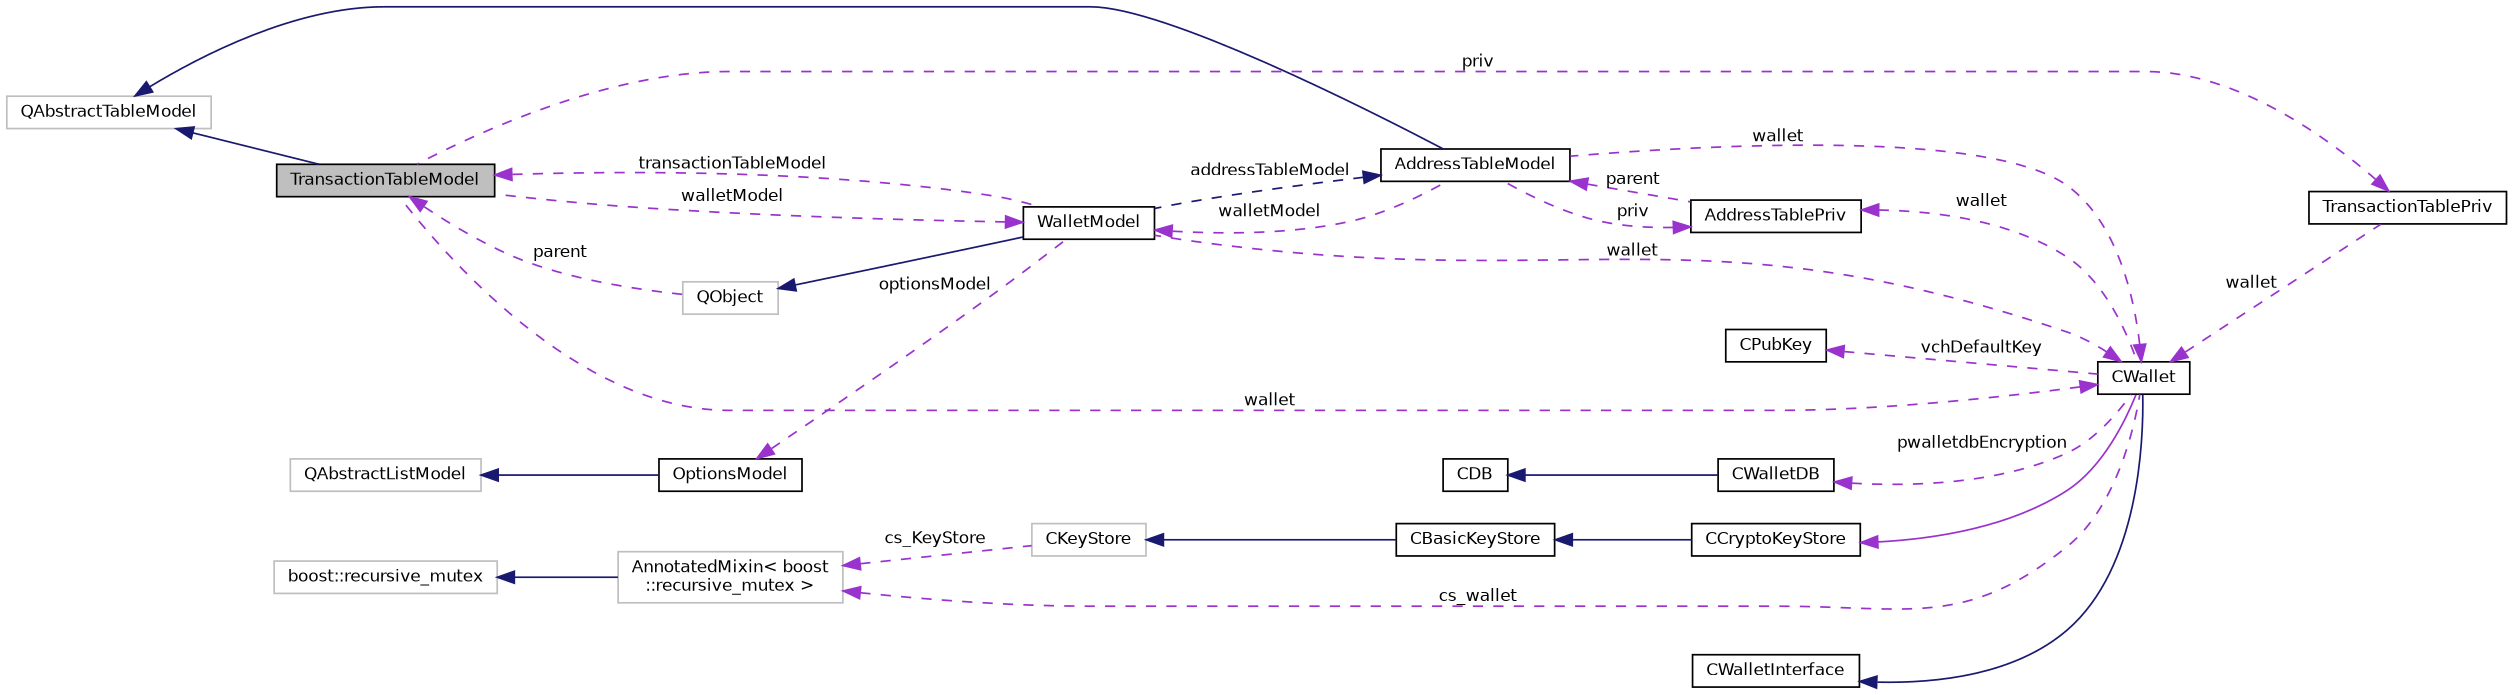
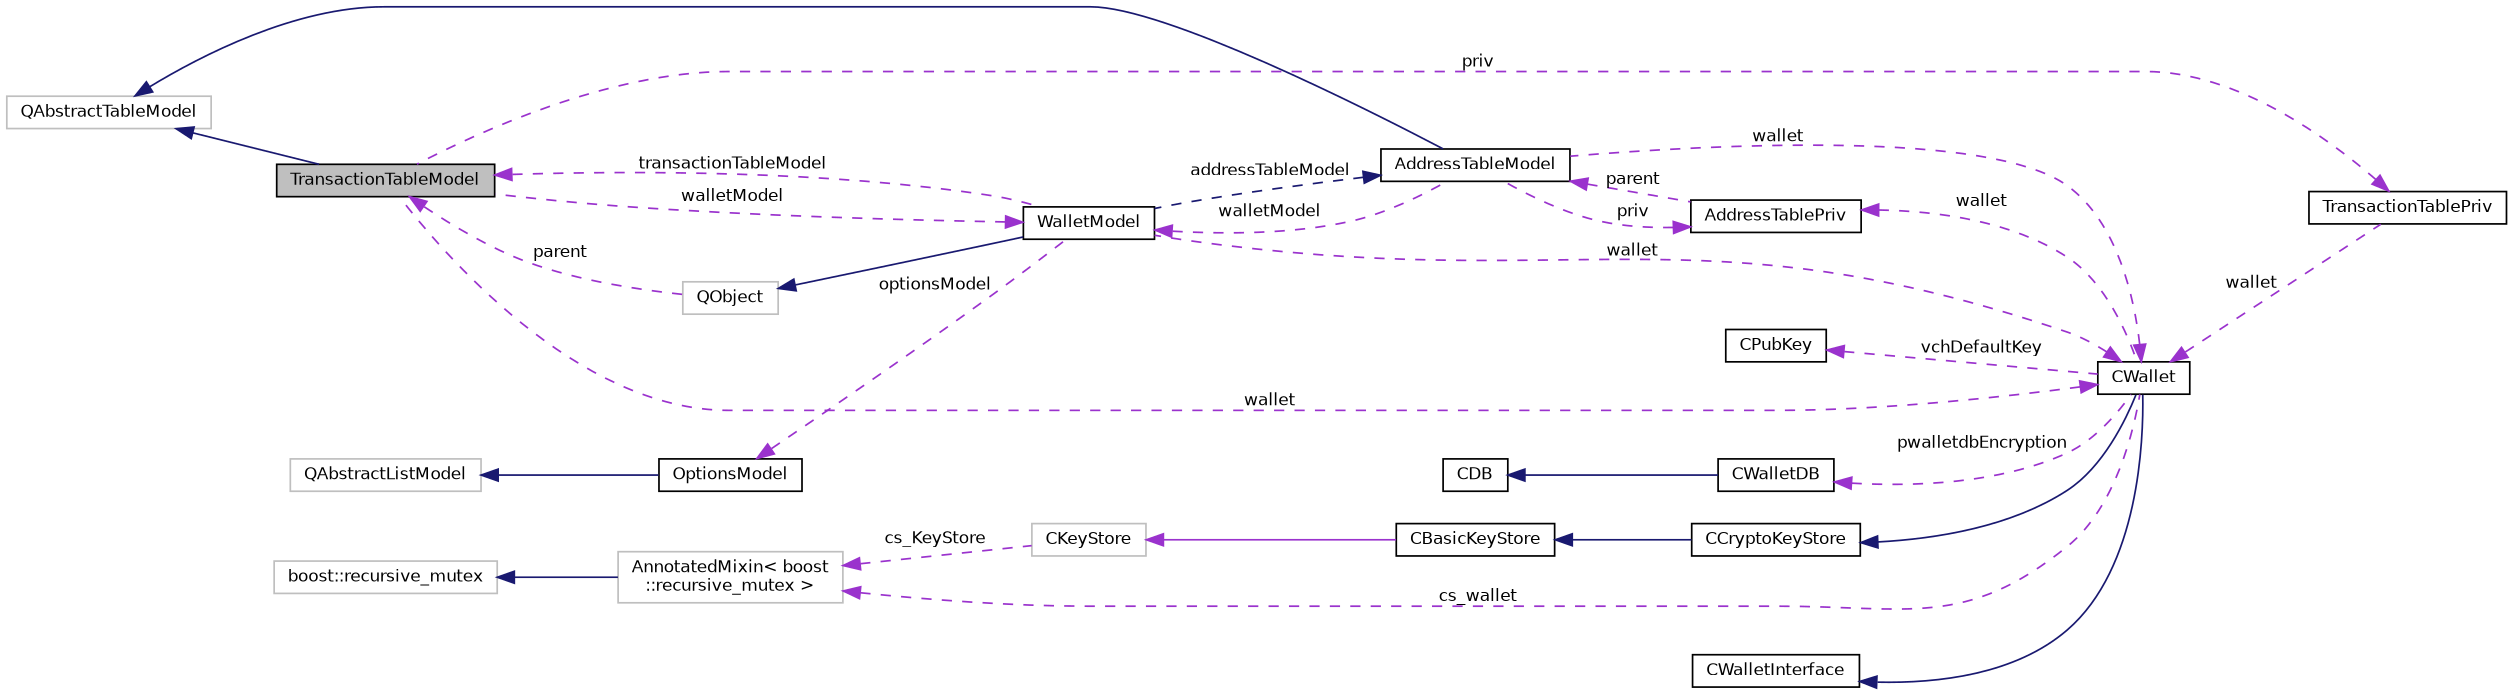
edge "CWallet" -> "CCryptoKeyStore": color darkorchid3 -> midnightblue
edge "CBasicKeyStore" -> "CKeyStore": color midnightblue -> darkorchid3
